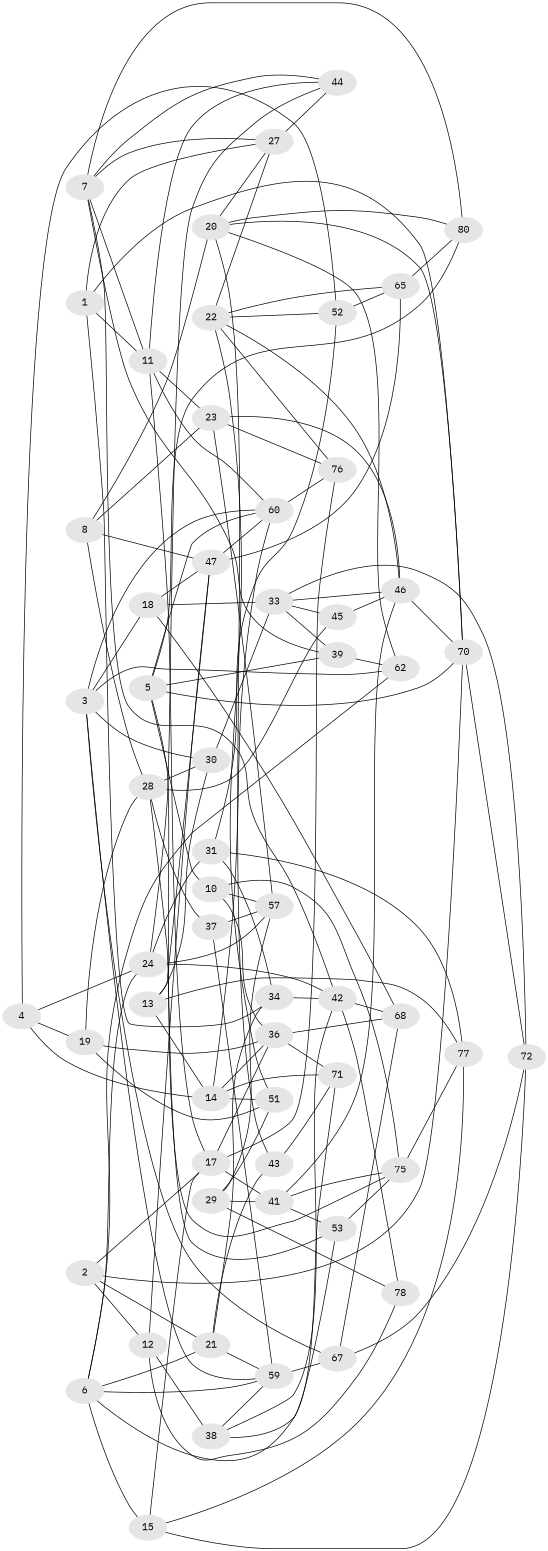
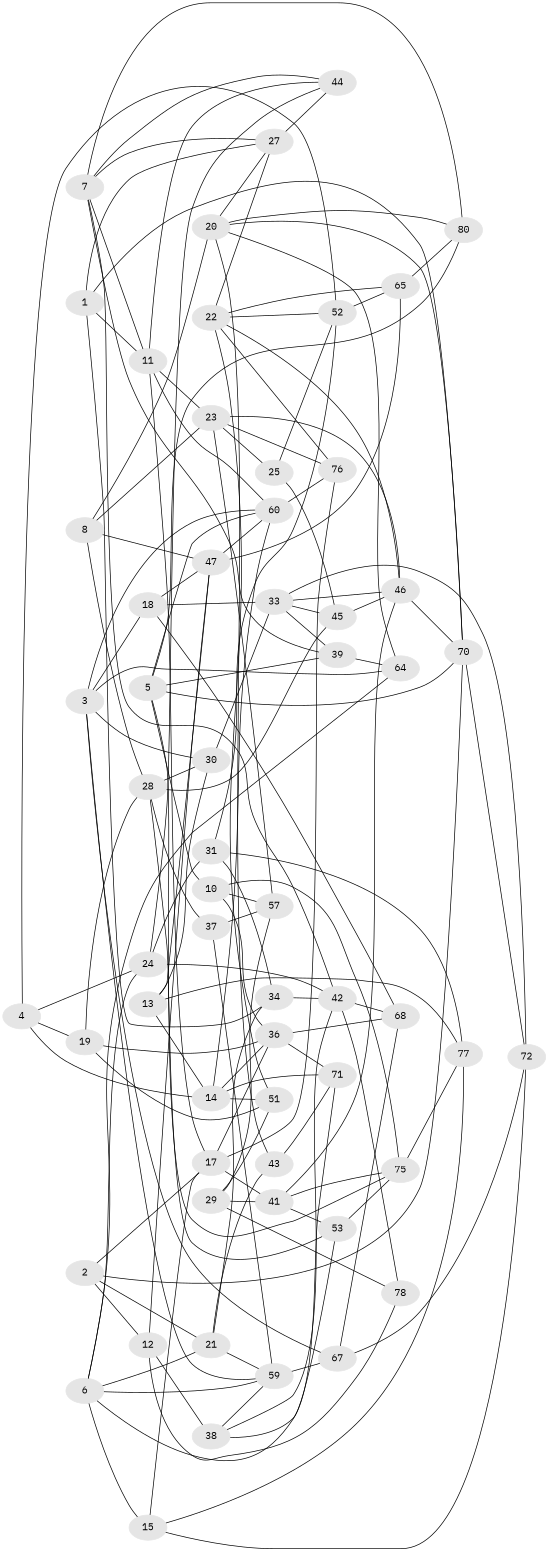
node "25": added
node "62": label "62" -> "64"
edge "57" -- "24": removed
